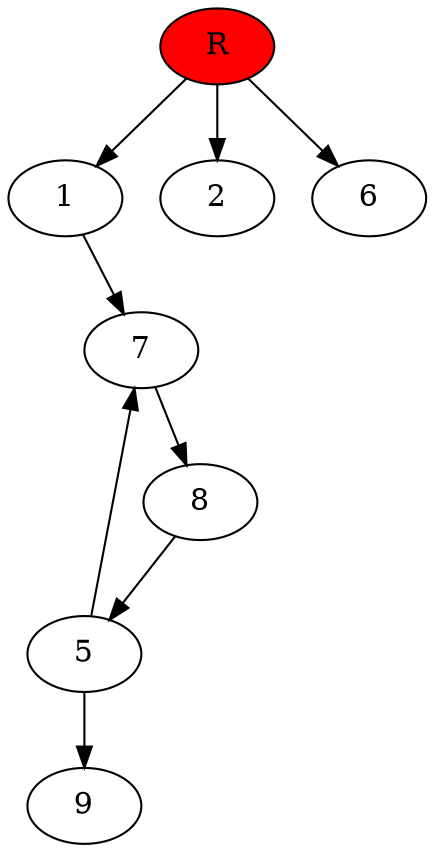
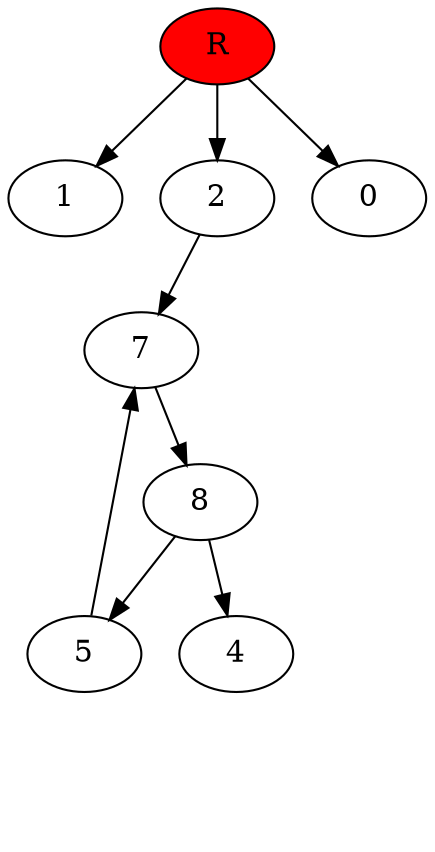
node "6": label "6" -> "0"
edge "1" -> "7": now "2" -> "7"
node "4": added
node "9": removed
